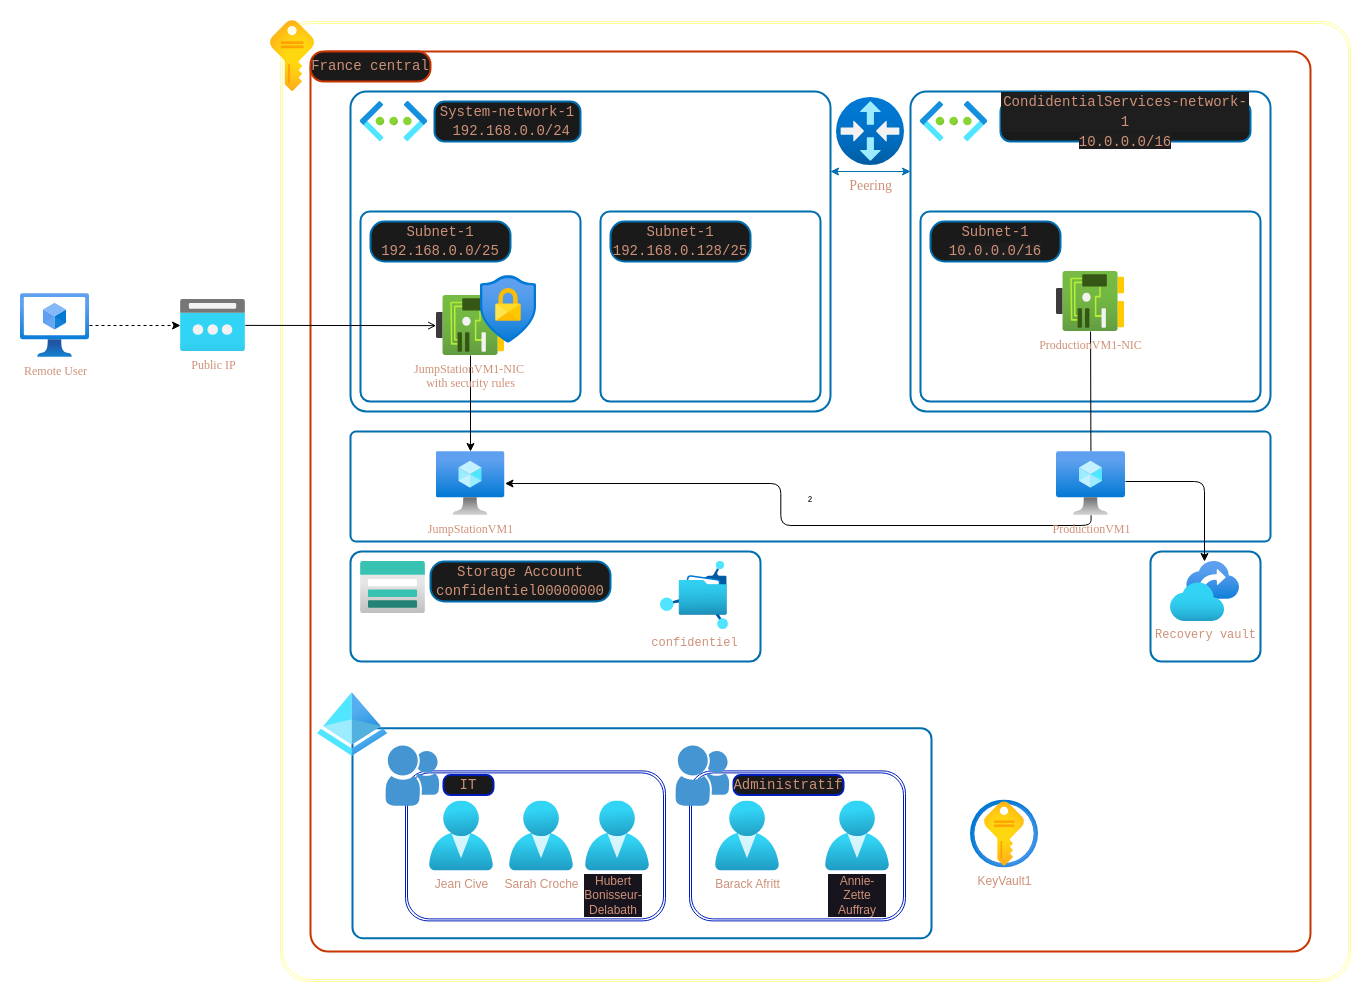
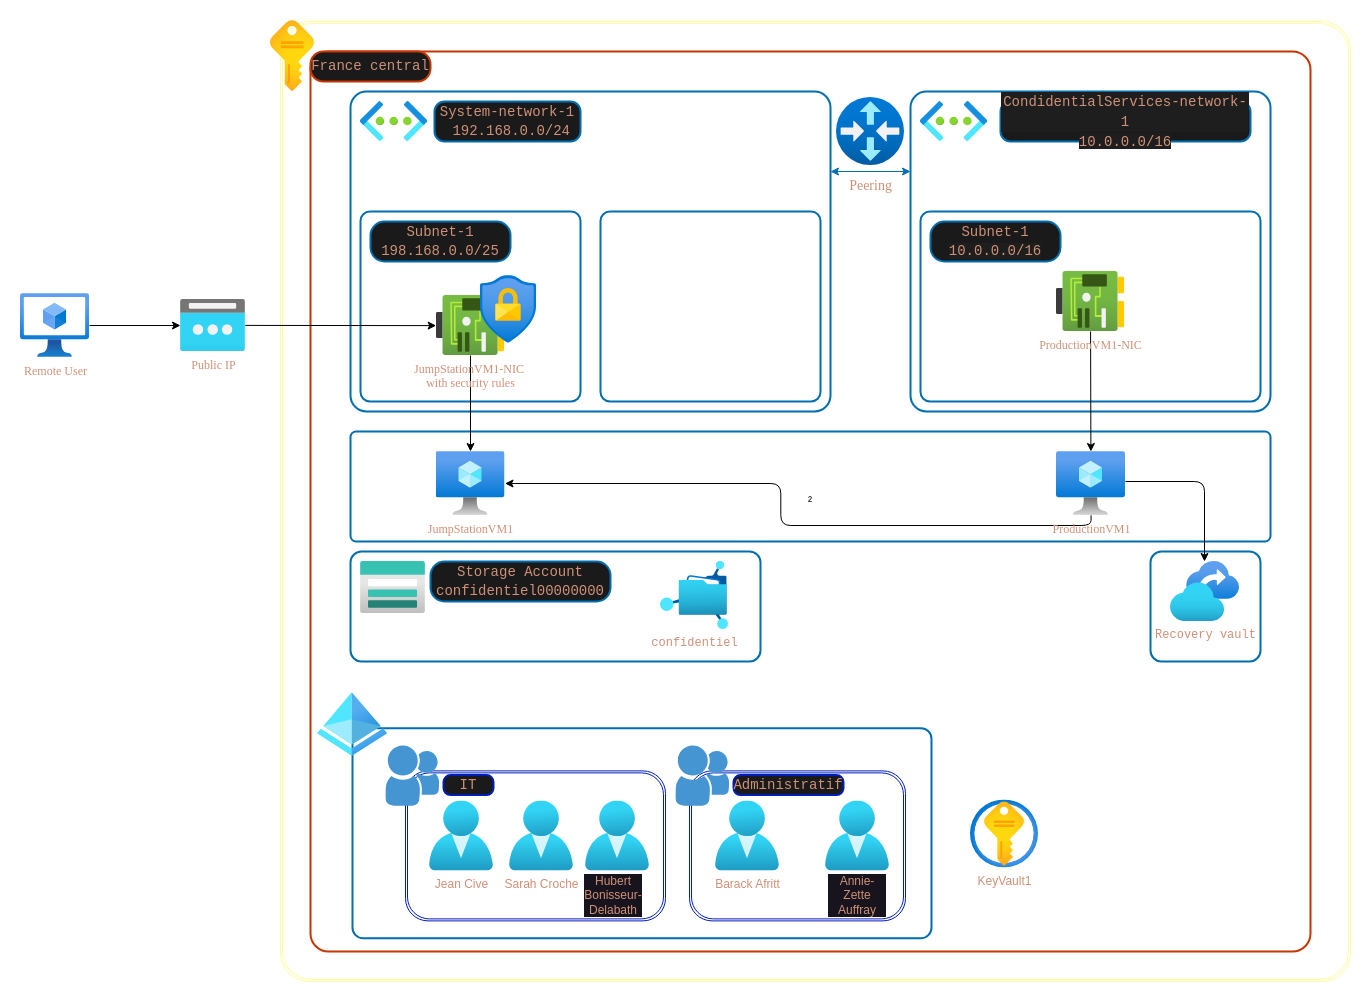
node "Subnet-1 192.168.0.0/25": label "Subnet-1 192.168.0.0/25" -> "Subnet-1 198.168.0.0/25"
node "Subnet-1 192.168.0.128/25": removed
edge "Remote User" -> "Public IP": style dashed -> solid
edge "Public IP" -> "JumpStationVM1-NIC with security rules": arrowhead open -> classic
edge "ProductionVM1-NIC" -- "ProductionVM1": arrowhead none -> classic
